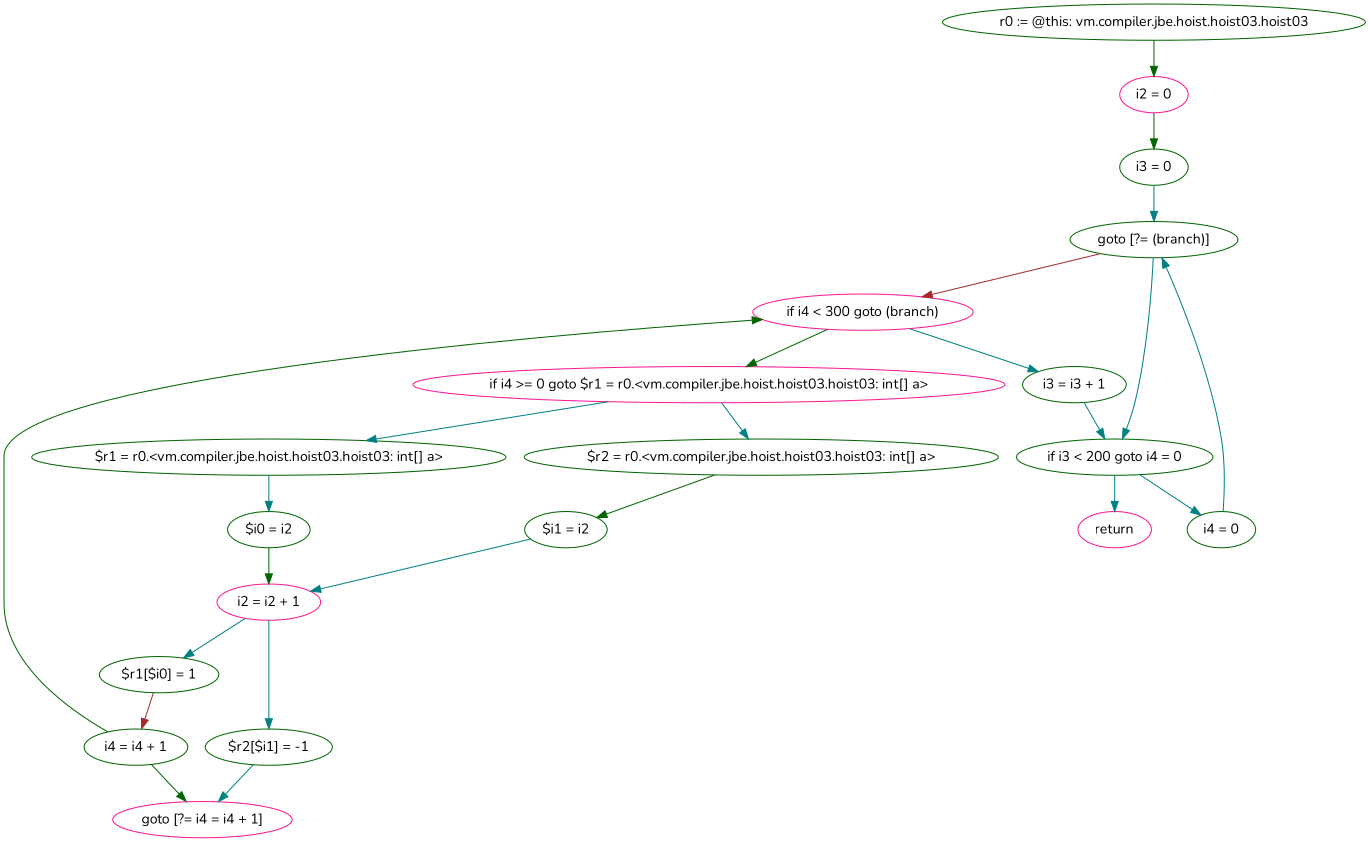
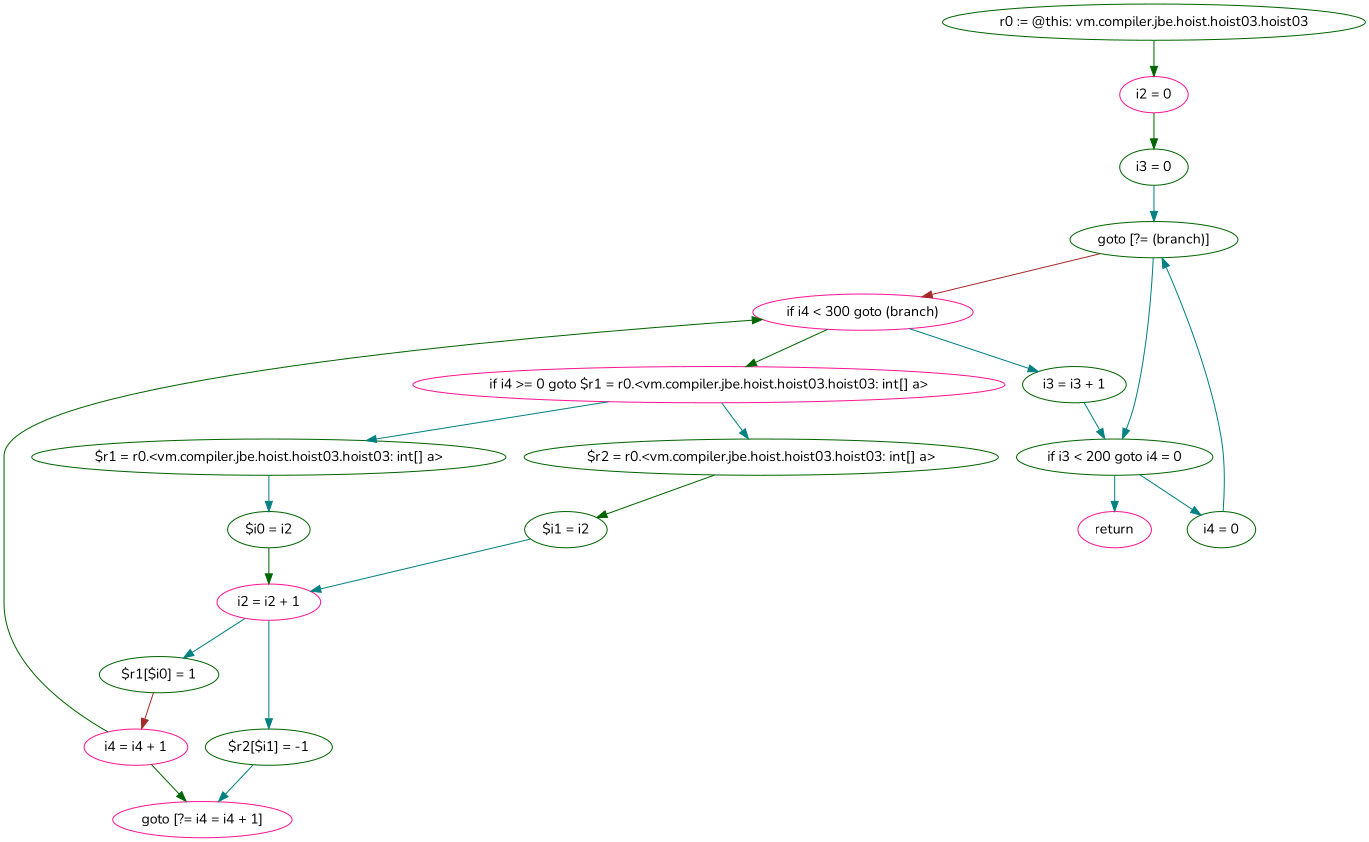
node "i4 = i4 + 1": color darkgreen -> deeppink
